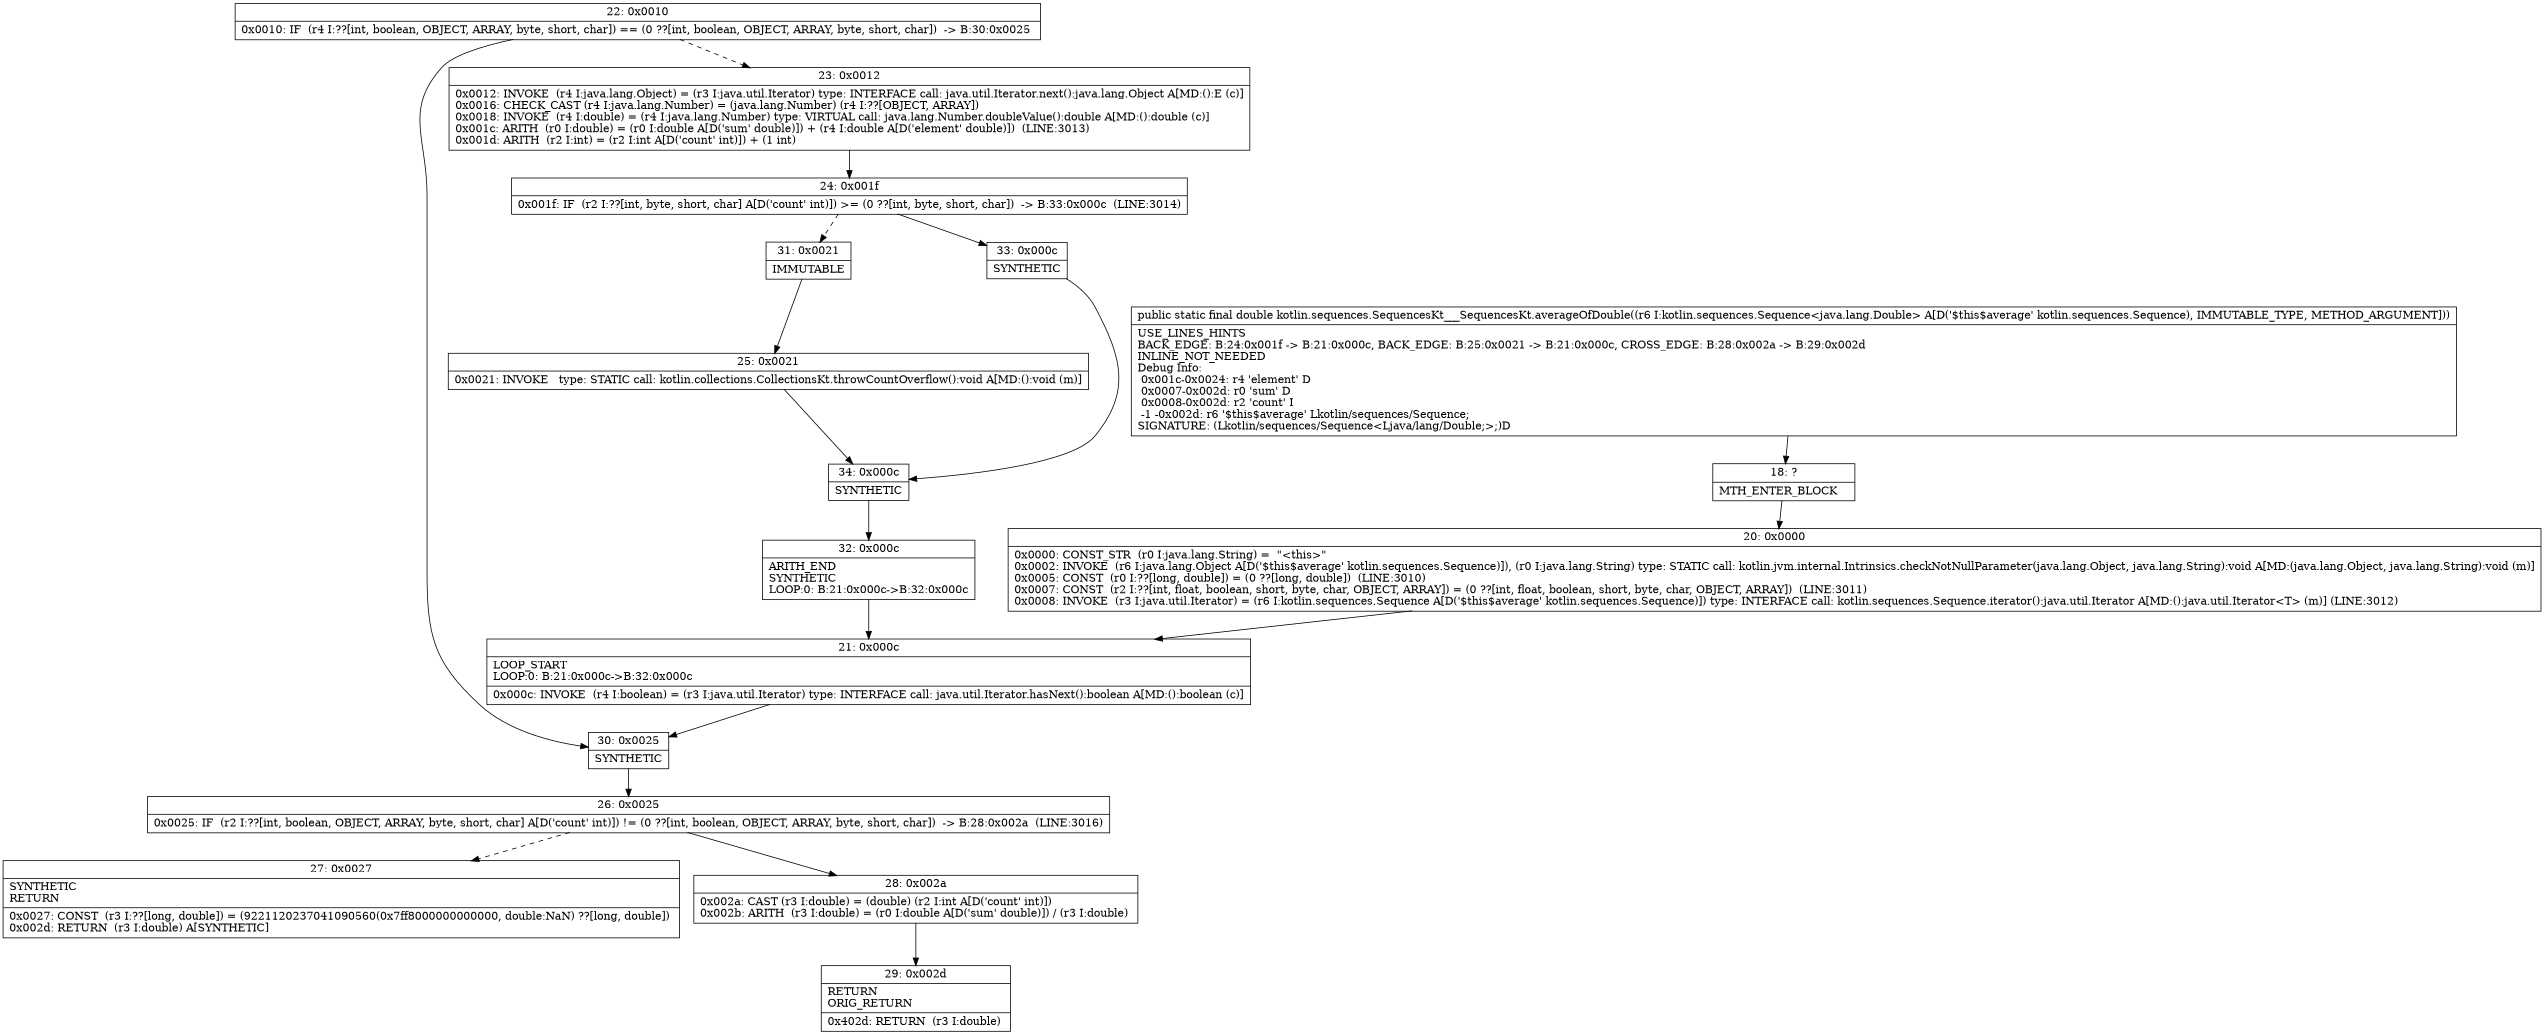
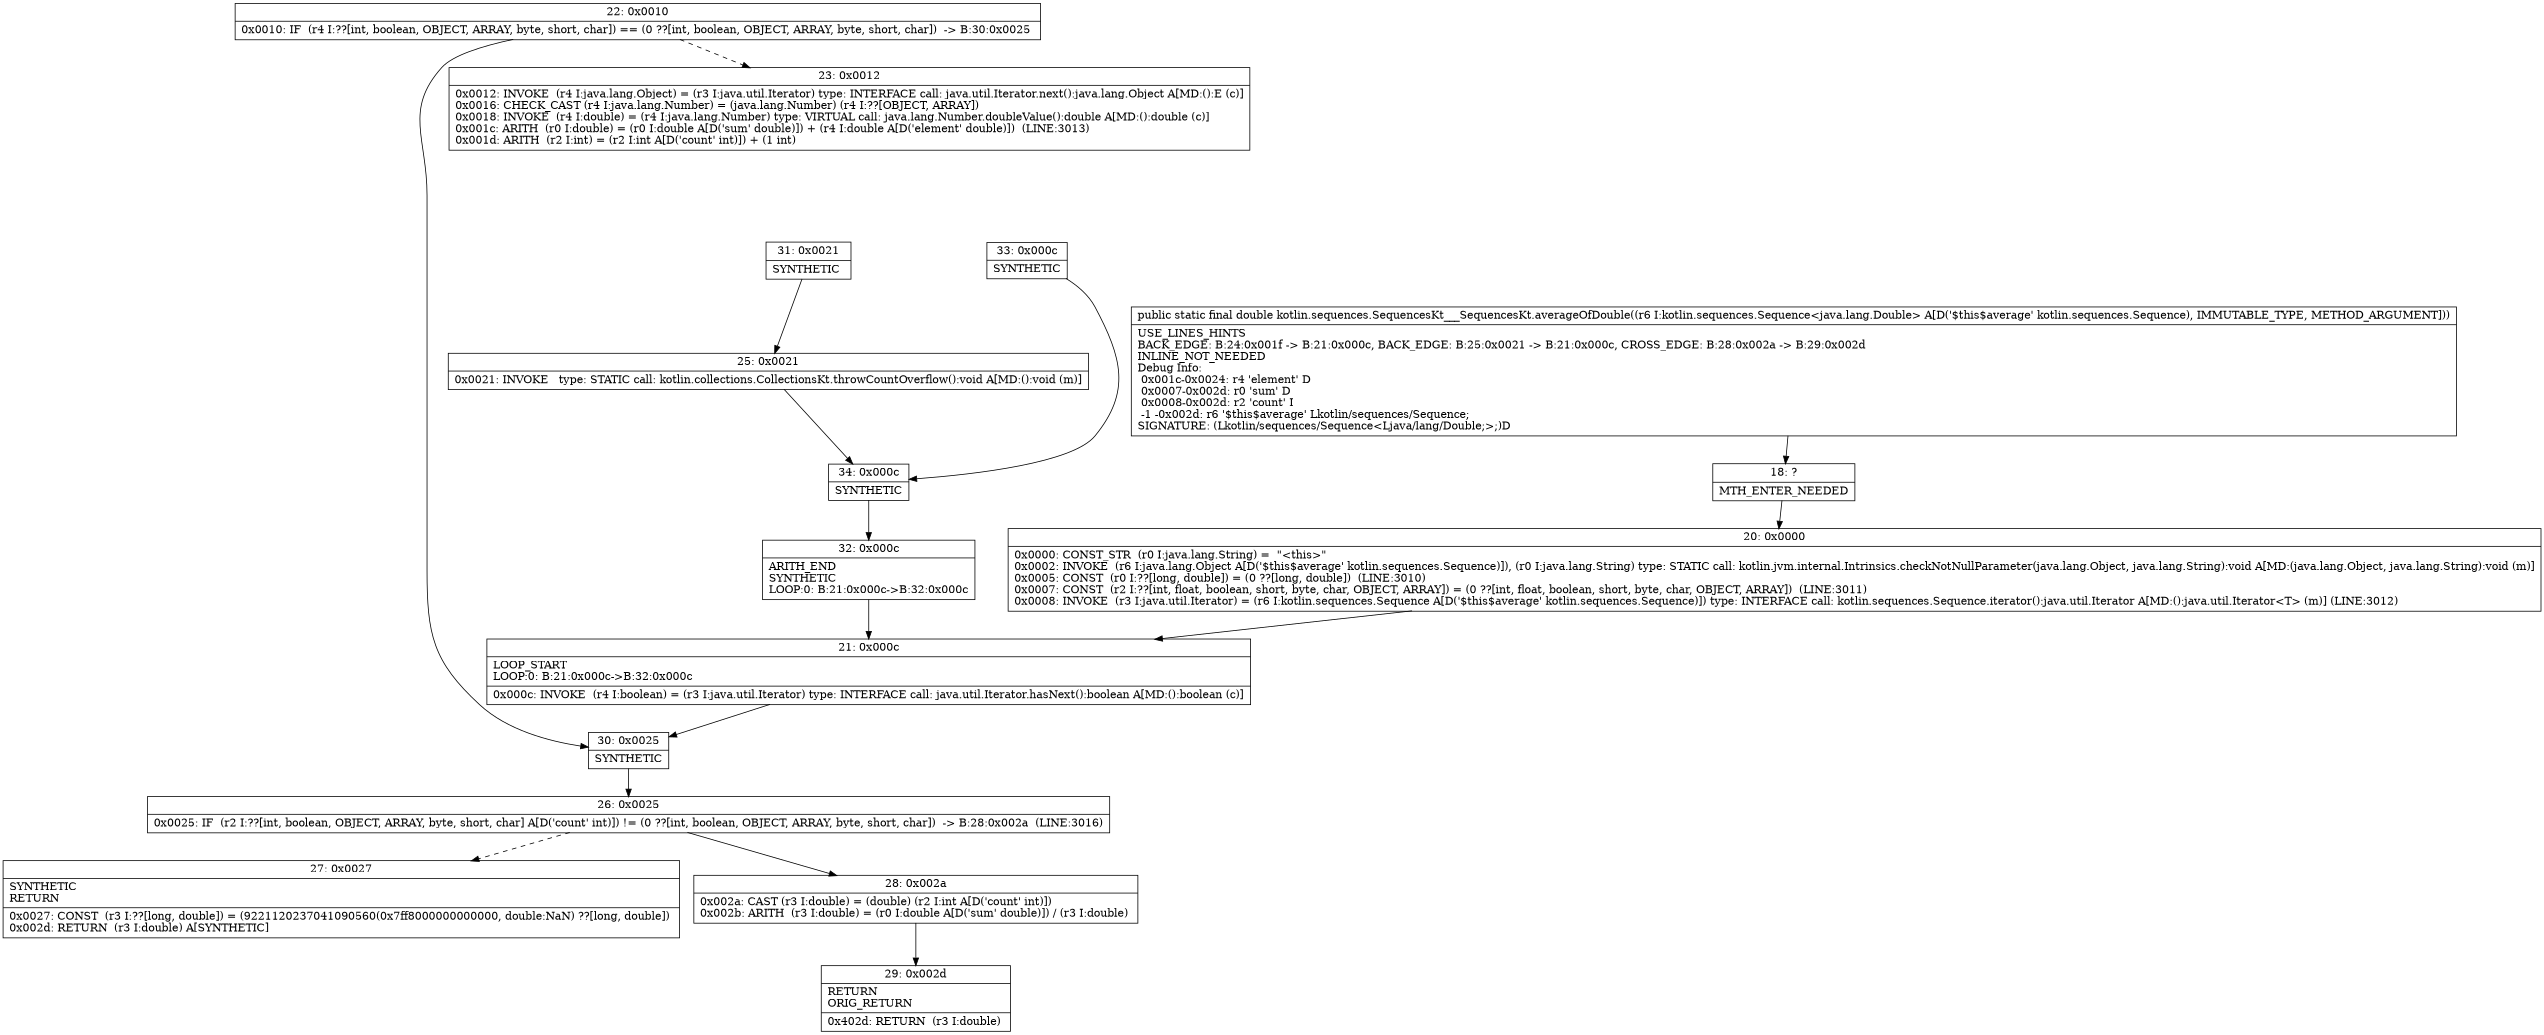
node "24: 0x001f": removed
node "31: 0x0021": text "IMMUTABLE" -> "SYNTHETIC"
node "18: ?": text "MTH_ENTER_BLOCK" -> "MTH_ENTER_NEEDED"
